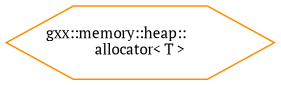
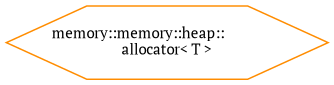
node "gxx::memory::heap:: allocator< T >": label "gxx::memory::heap:: allocator< T >" -> "memory::memory::heap:: allocator< T >"
